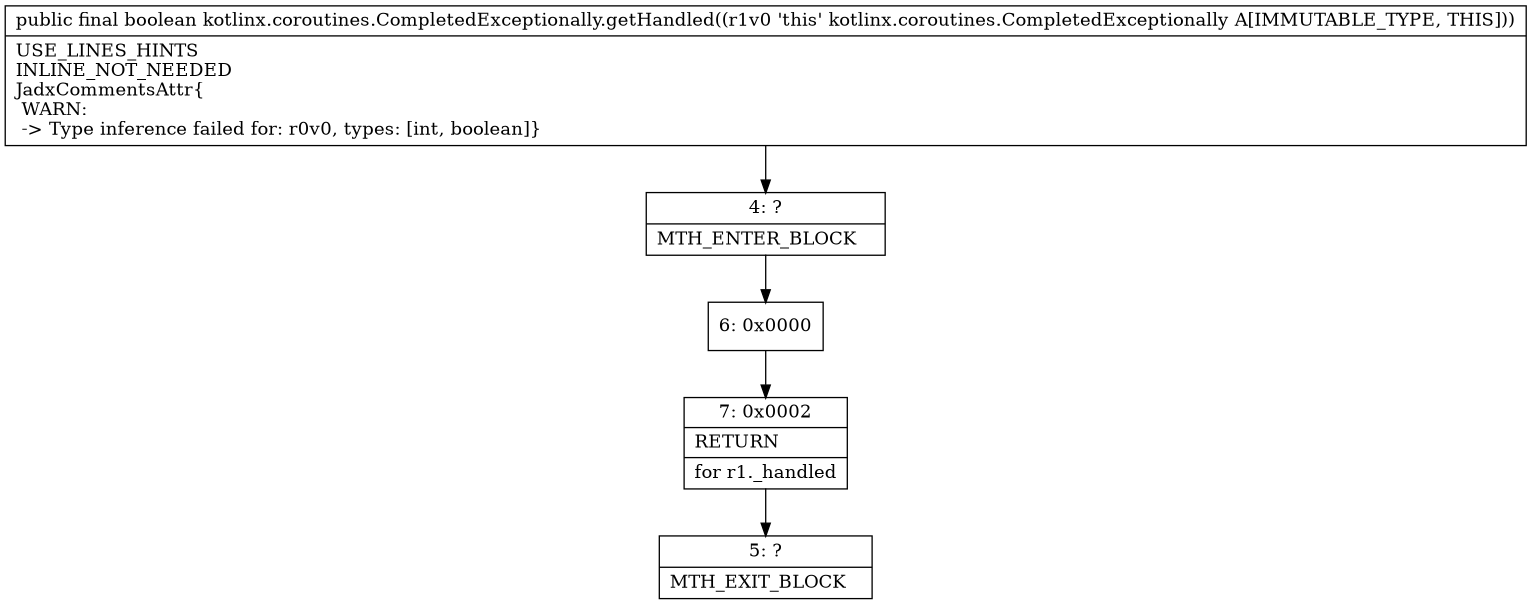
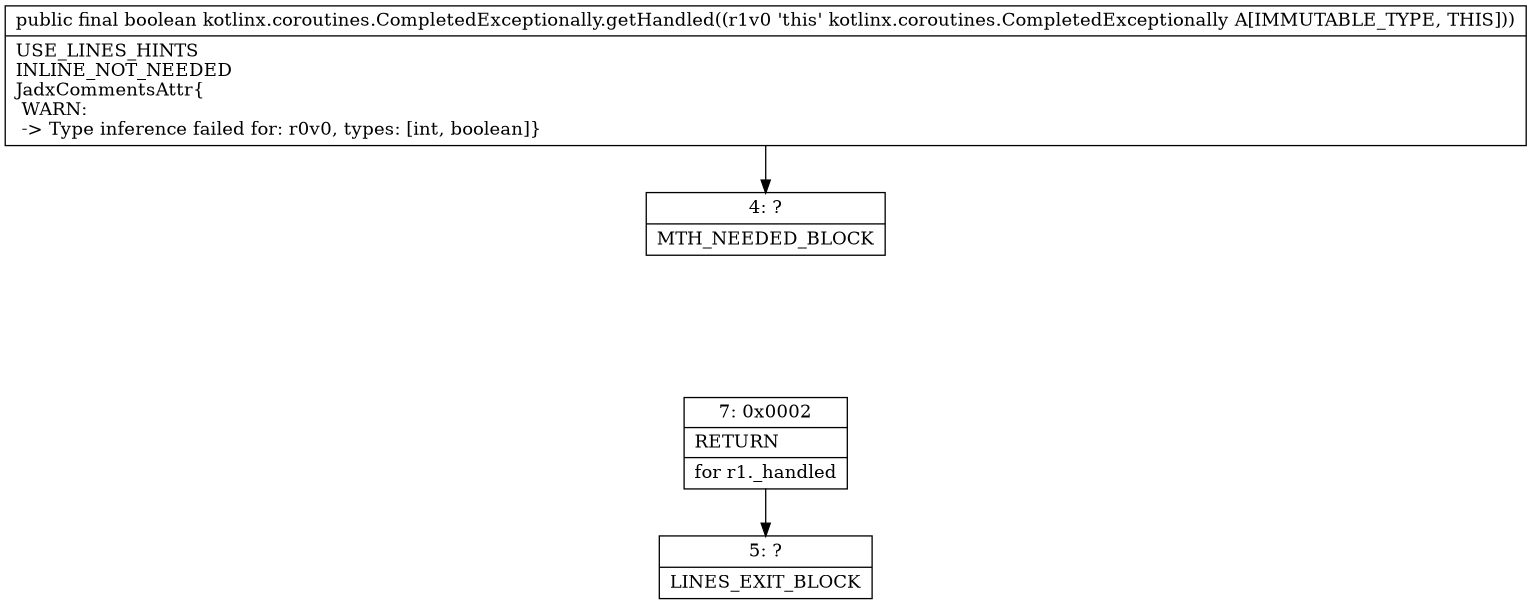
node "4: ?": text "MTH_ENTER_BLOCK" -> "MTH_NEEDED_BLOCK"
node "6: 0x0000": removed
node "5: ?": text "MTH_EXIT_BLOCK" -> "LINES_EXIT_BLOCK"
